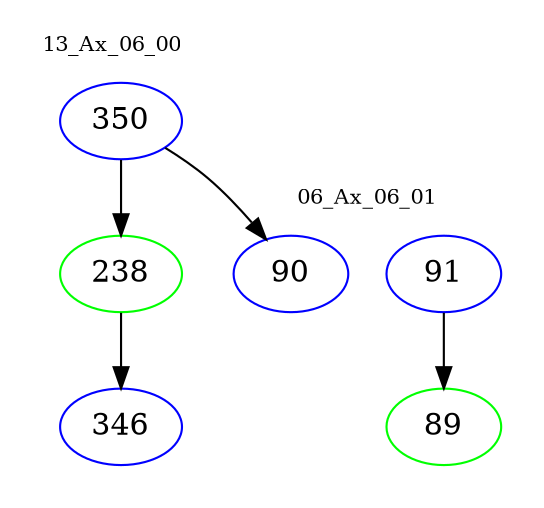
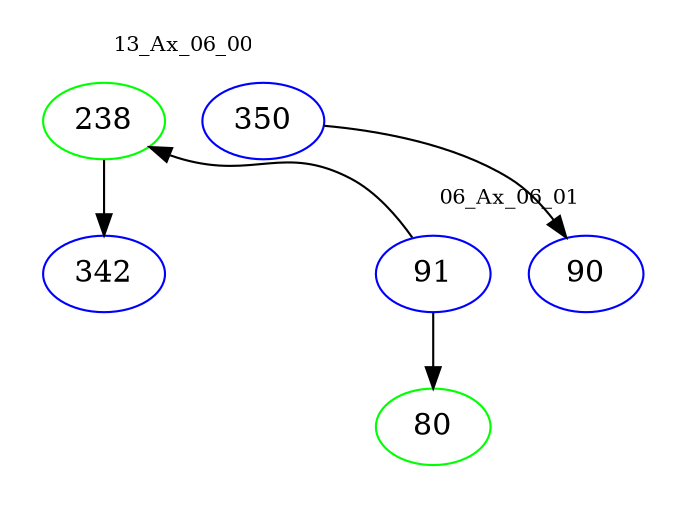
edge "350" -> "238": now "91" -> "238"
node "346": label "346" -> "342"
node "89": label "89" -> "80"
